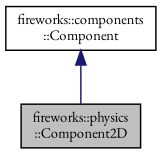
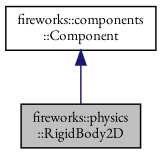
node "fireworks::physics ::Component2D": label "fireworks::physics ::Component2D" -> "fireworks::physics ::RigidBody2D"
